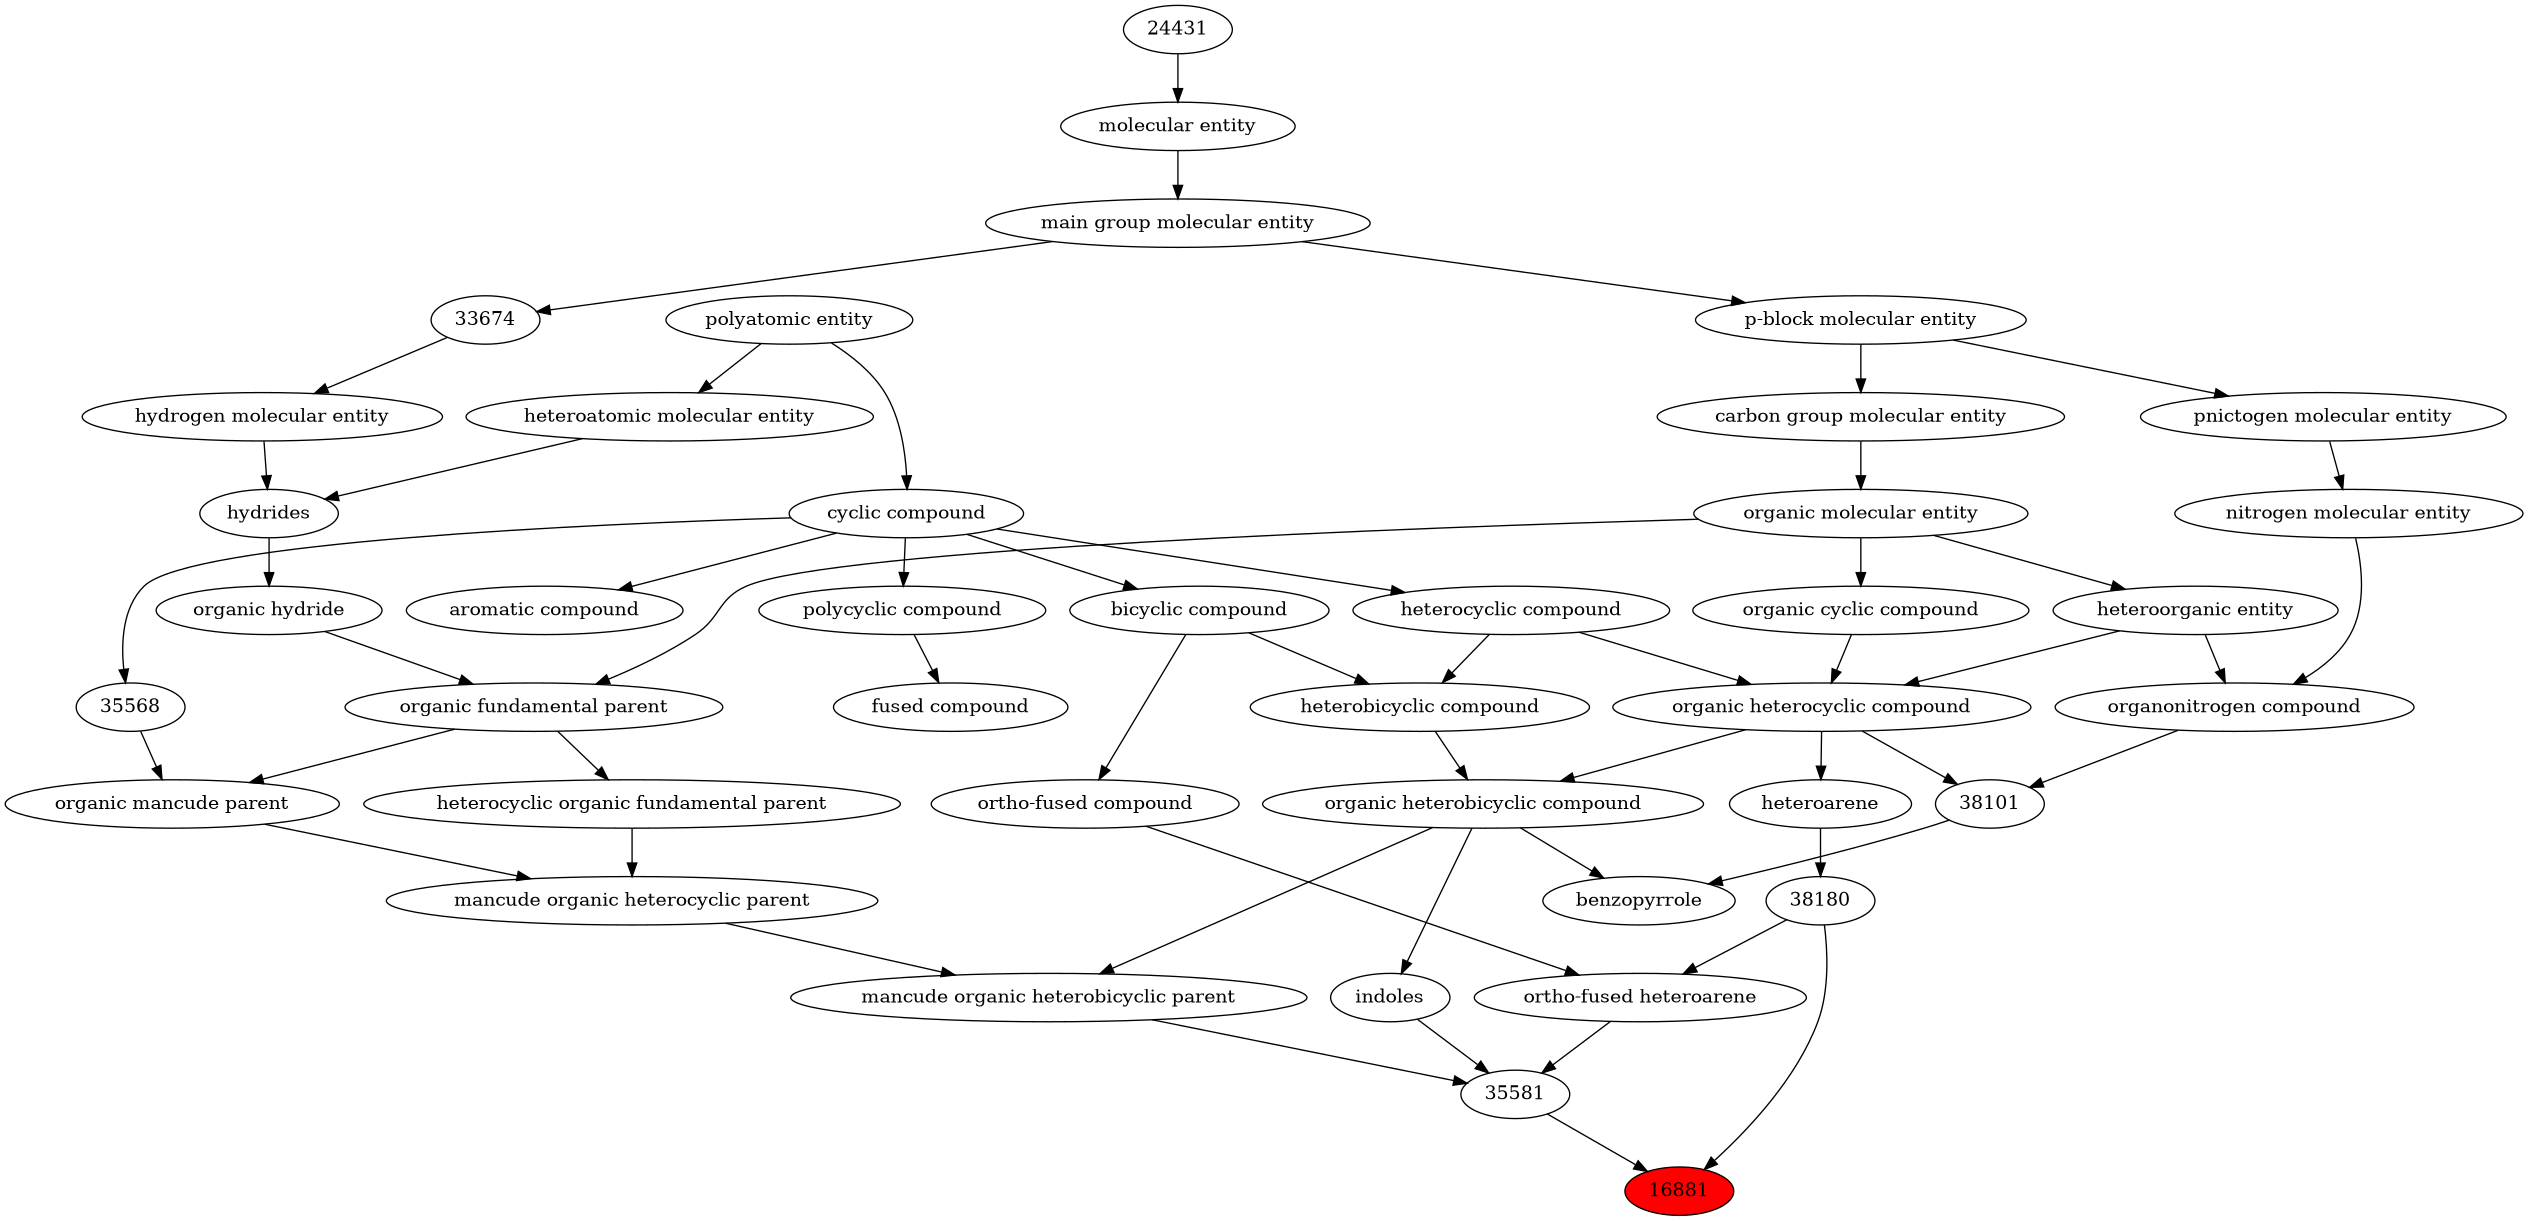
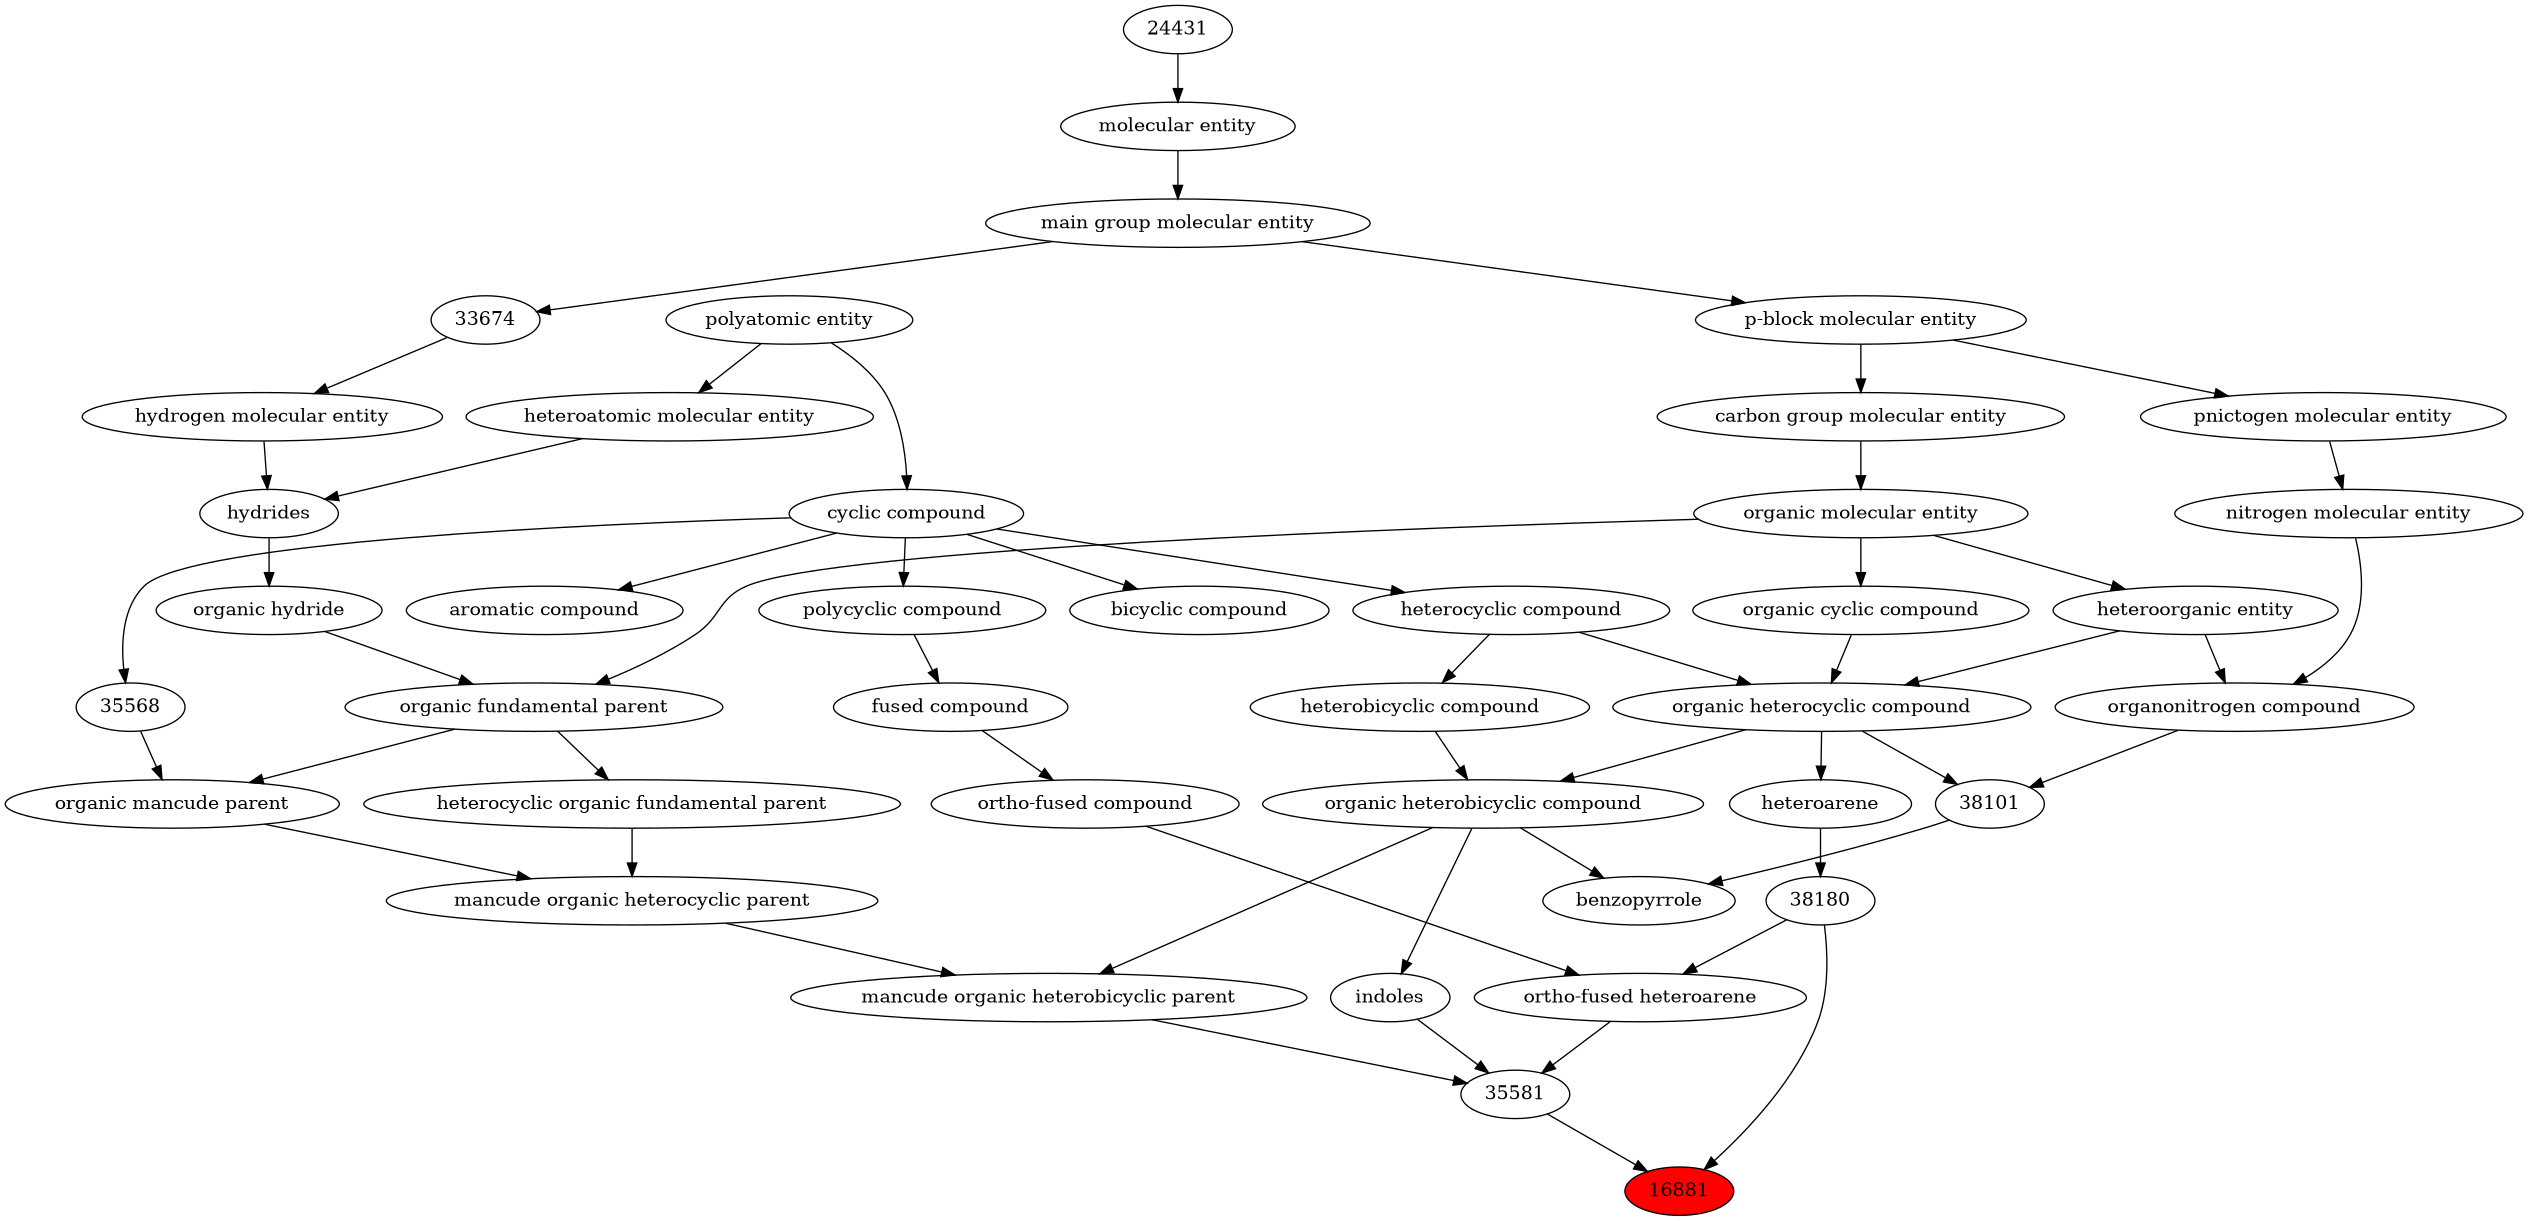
edge "bicyclic compound" -> "heterobicyclic compound": removed
edge "bicyclic compound" -> "ortho-fused compound": now "fused compound" -> "ortho-fused compound"
